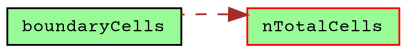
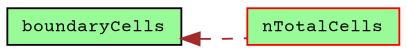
edge "boundaryCells" -> "nTotalCells": reversed
